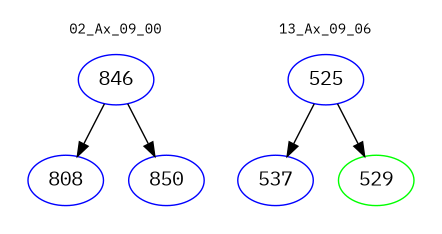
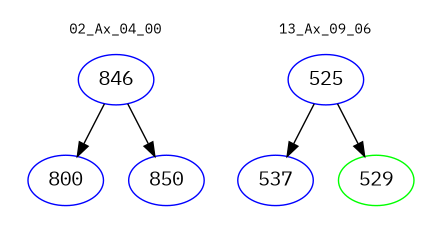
cluster "02_Ax_09_00": label "02_Ax_09_00" -> "02_Ax_04_00"
node "808": label "808" -> "800"
